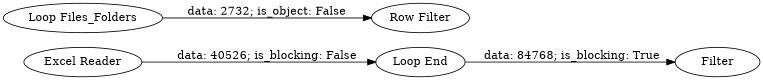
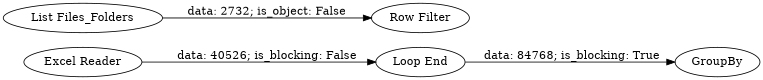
node "Loop Files_Folders": label "Loop Files_Folders" -> "List Files_Folders"
node "Filter": label "Filter" -> "GroupBy"
